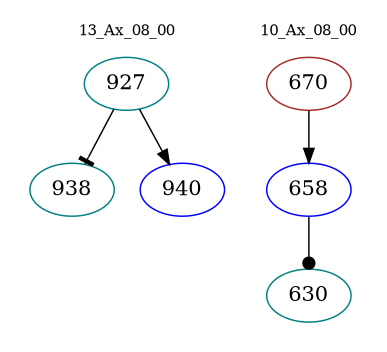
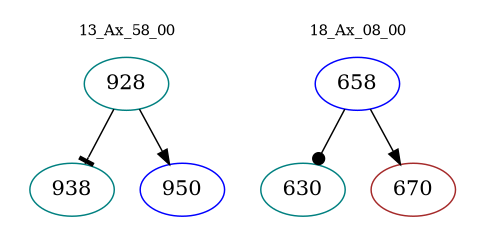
cluster "13_Ax_08_00": label "13_Ax_08_00" -> "13_Ax_58_00"
cluster "10_Ax_08_00": label "10_Ax_08_00" -> "18_Ax_08_00"
node "927": label "927" -> "928"
edge "670" -> "658": reversed
node "940": label "940" -> "950"
